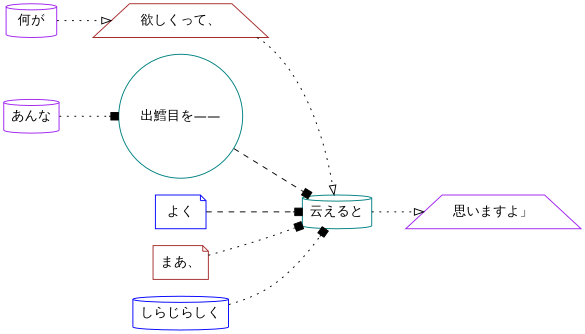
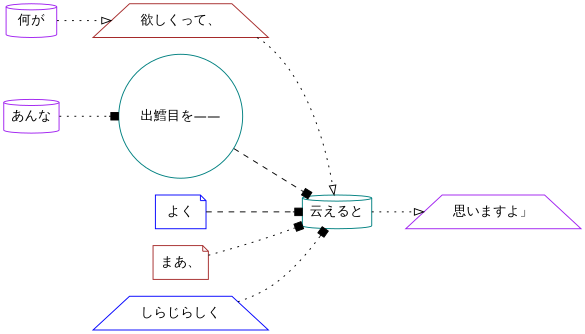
node "しらじらしく": shape cylinder -> trapezium
